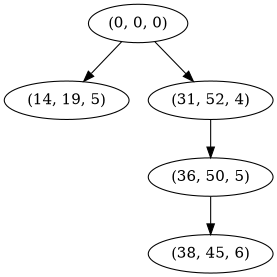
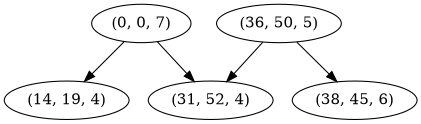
node "(0, 0, 0)": label "(0, 0, 0)" -> "(0, 0, 7)"
node "(14, 19, 5)": label "(14, 19, 5)" -> "(14, 19, 4)"
edge "(31, 52, 4)" -> "(36, 50, 5)": reversed
